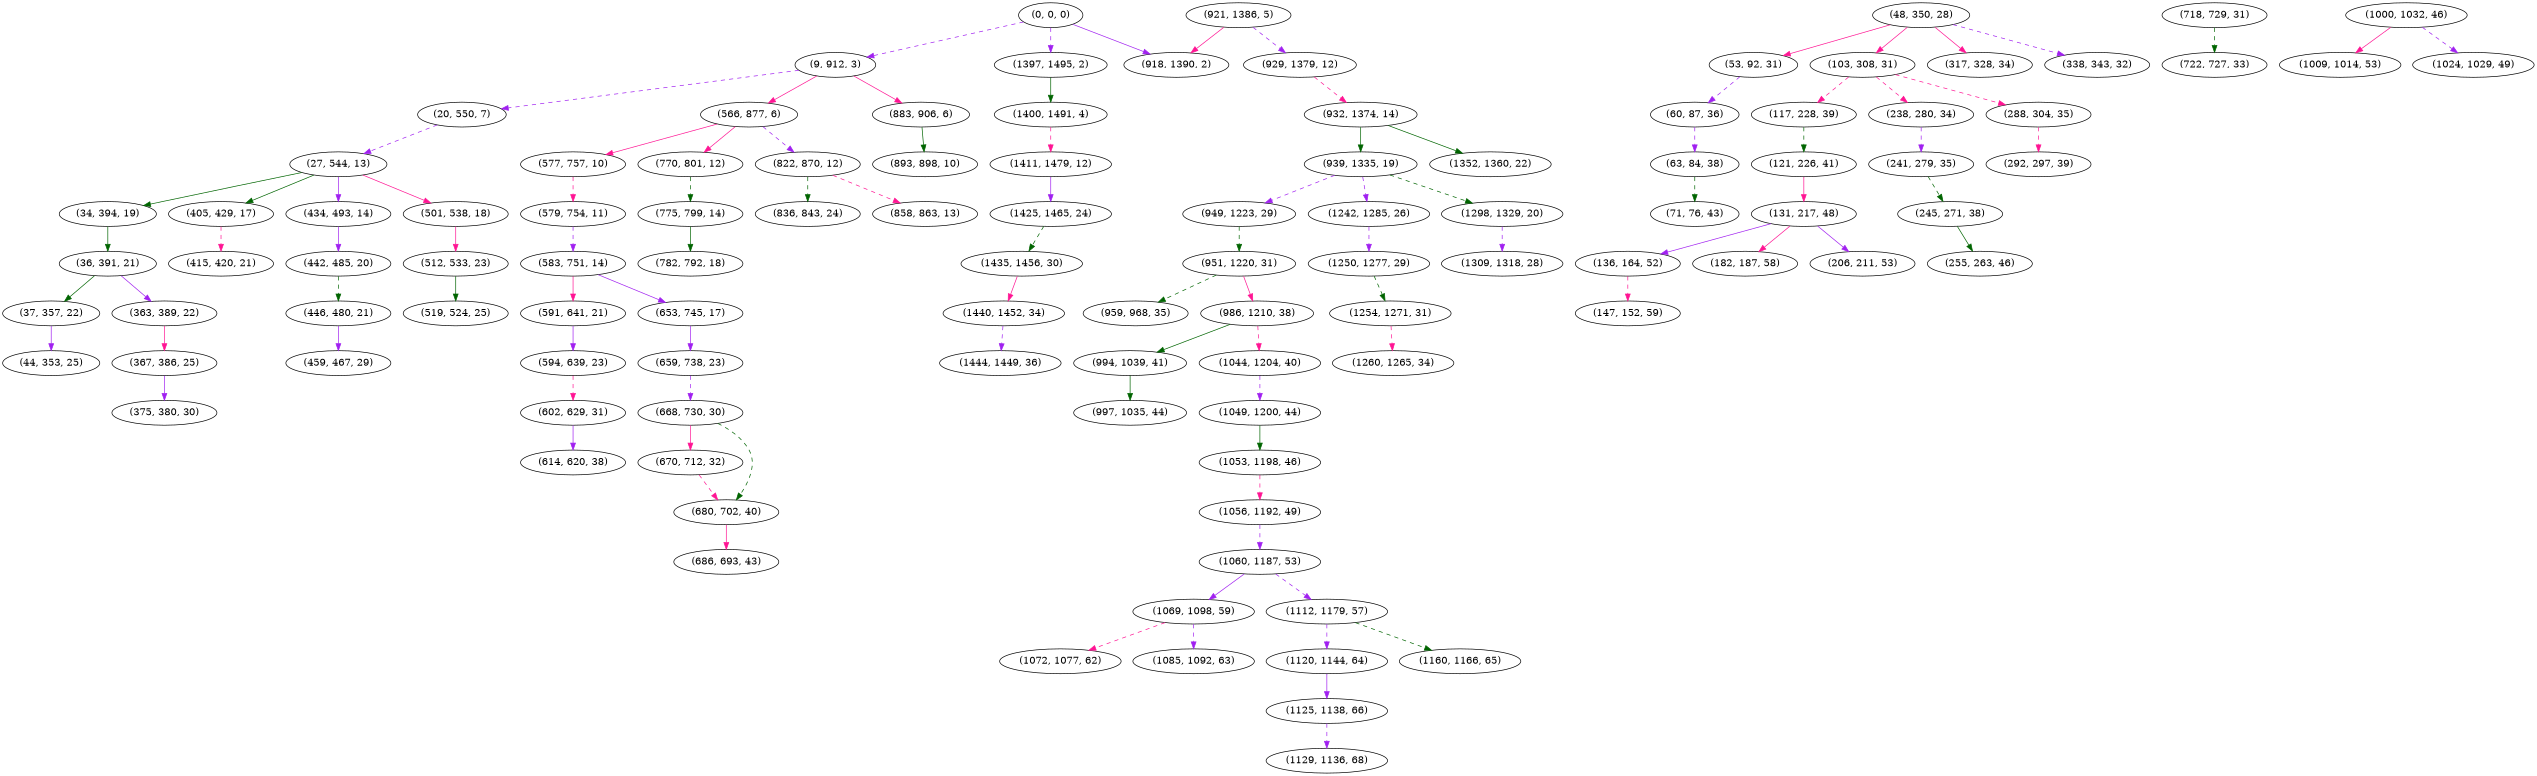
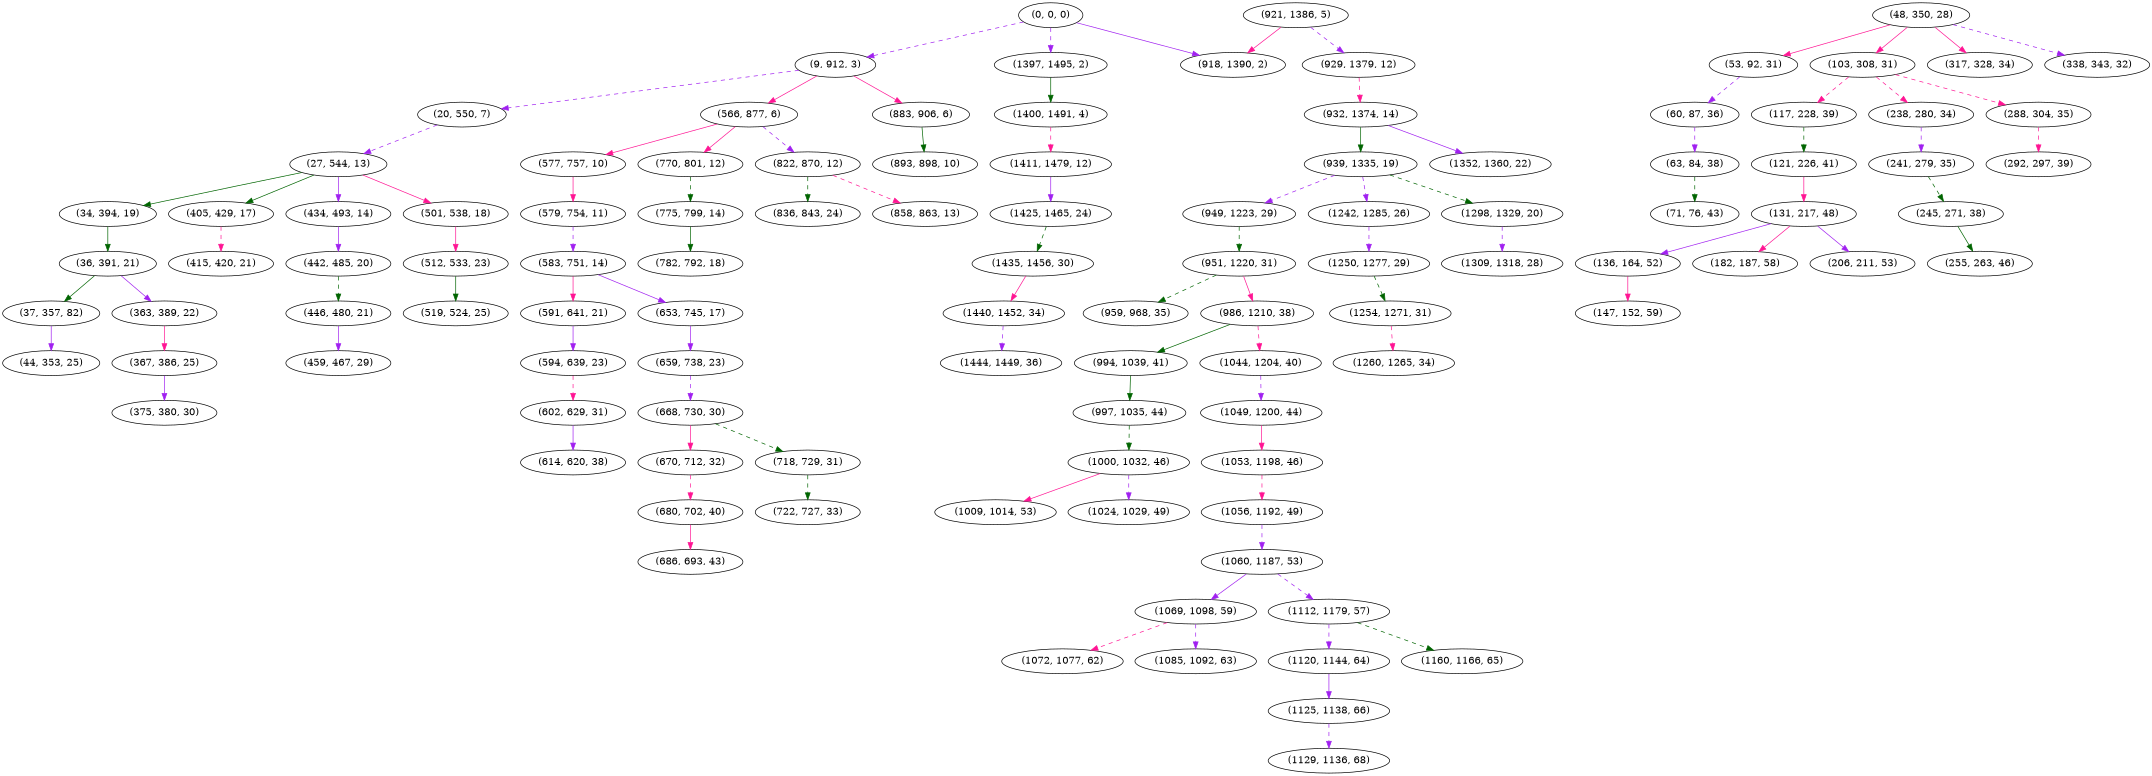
edge "(932, 1374, 14)" -> "(1352, 1360, 22)": color darkgreen -> purple
edge "(577, 757, 10)" -> "(579, 754, 11)": style dashed -> solid
edge "(136, 164, 52)" -> "(147, 152, 59)": style dashed -> solid
node "(37, 357, 22)": label "(37, 357, 22)" -> "(37, 357, 82)"
edge "(997, 1035, 44)" -> "(1000, 1032, 46)": added
edge "(1049, 1200, 44)" -> "(1053, 1198, 46)": color darkgreen -> deeppink
edge "(668, 730, 30)" -> "(680, 702, 40)": now "(668, 730, 30)" -> "(718, 729, 31)"
